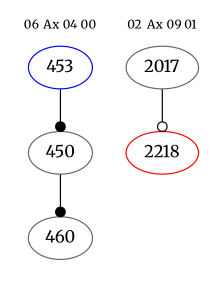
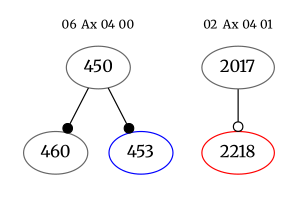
cluster "02_Ax_09_01": label "02_Ax_09_01" -> "02_Ax_04_01"
edge "453" -> "450": reversed
